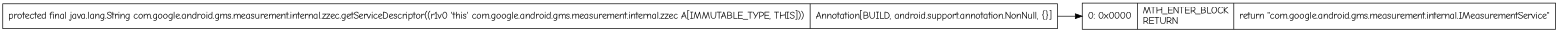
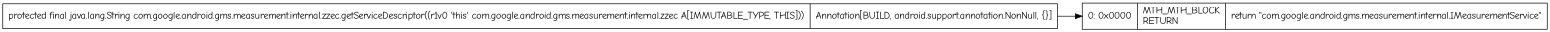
node "0: 0x0000": text "MTH_ENTER_BLOCK" -> "MTH_MTH_BLOCK"
